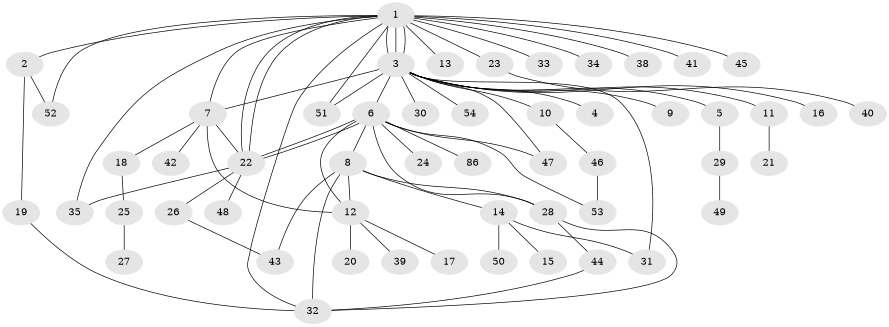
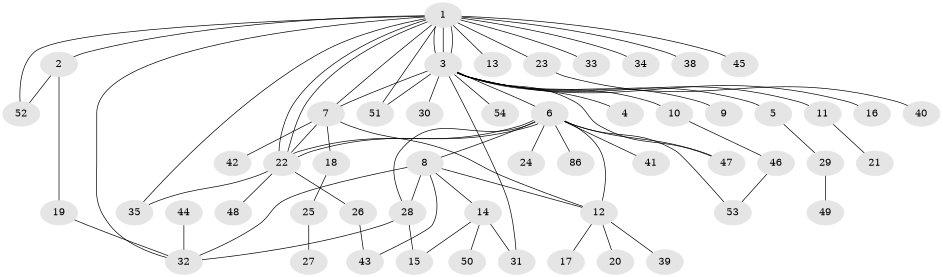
edge "1" -- "41": now "6" -- "41"
edge "28" -- "44": now "28" -- "15"
